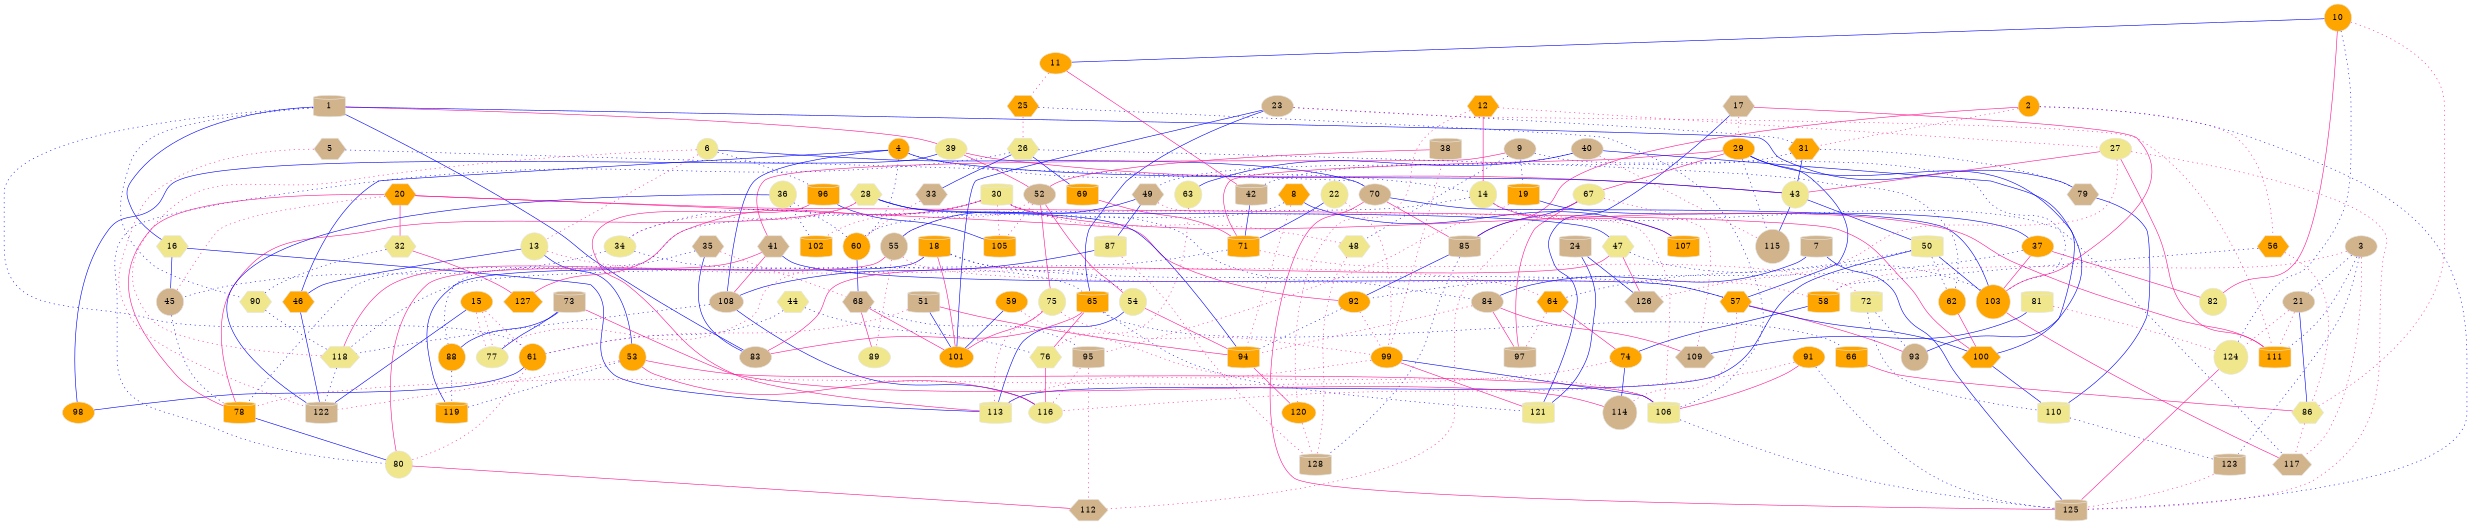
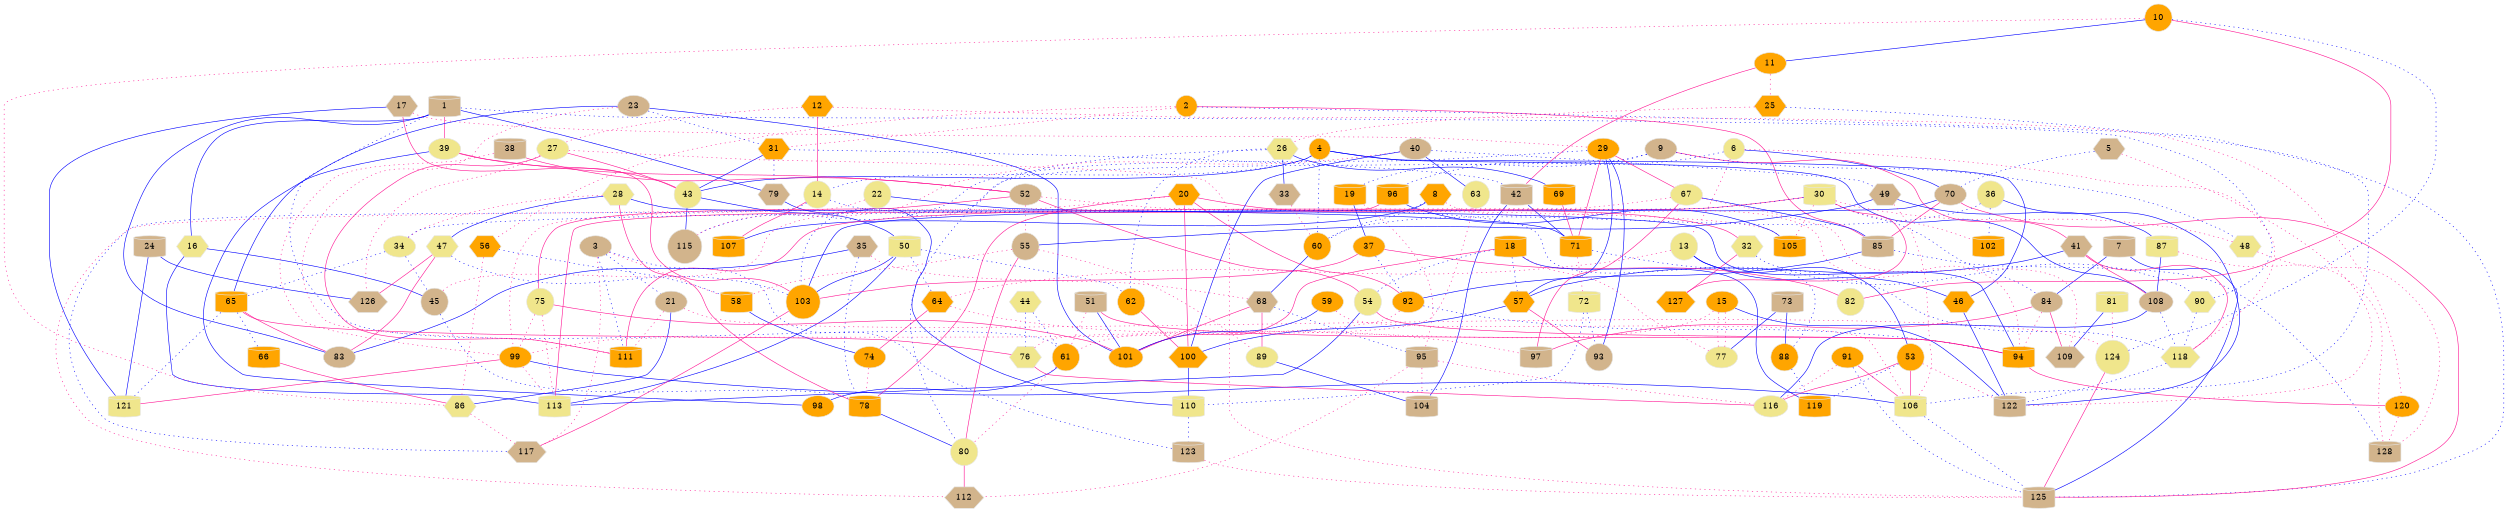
node "104": added
node "114": removed
